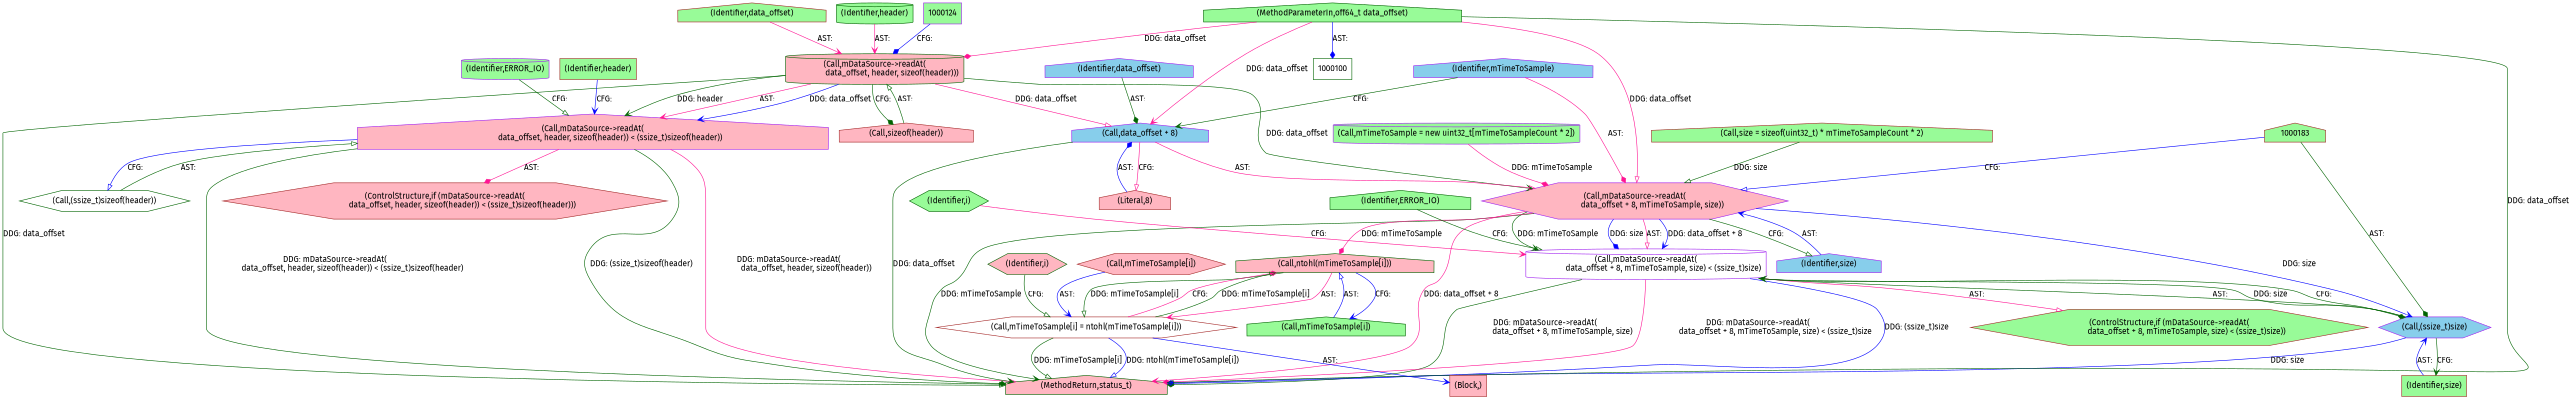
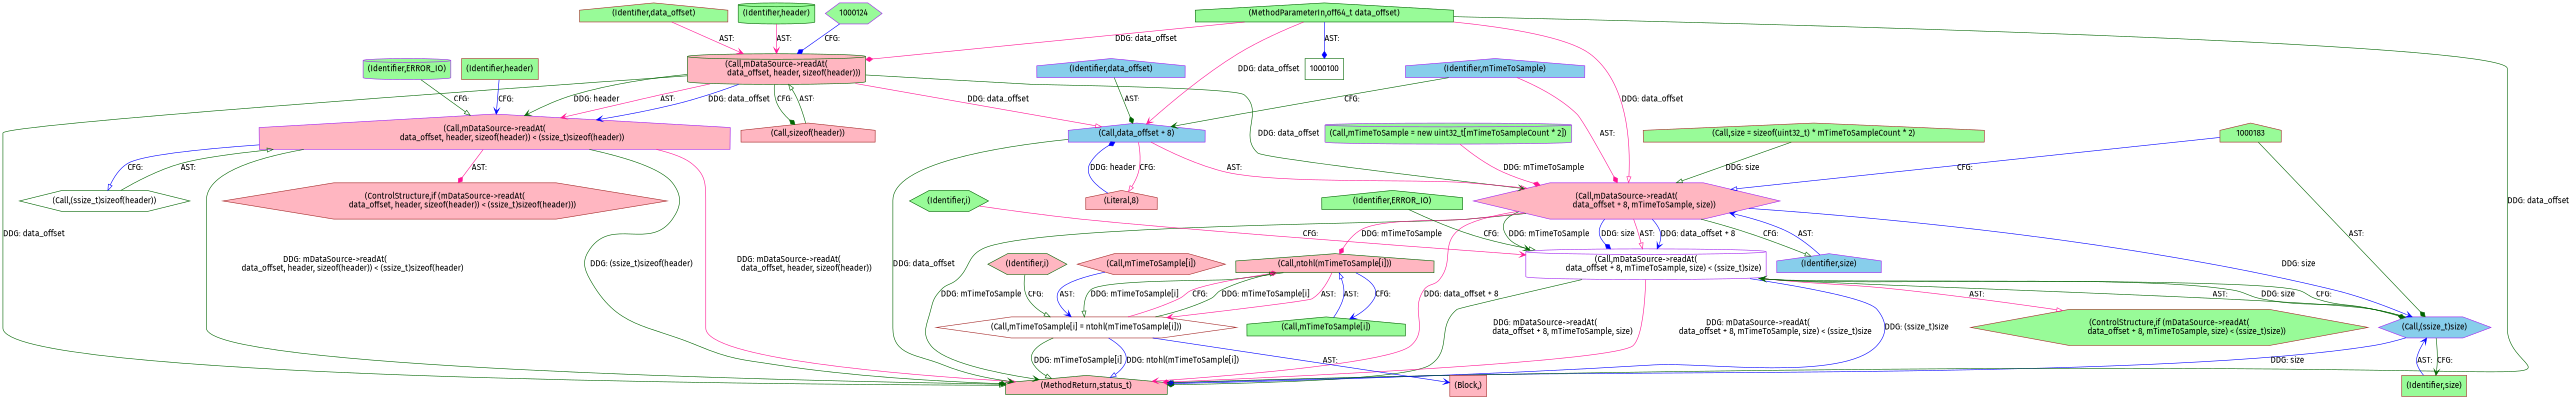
node "1000124": shape box -> hexagon
edge "(Literal,8)" -> "(Call,data_offset + 8)": label "AST: " -> "DDG: header"
